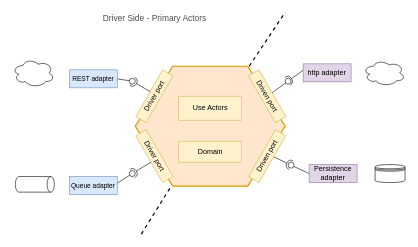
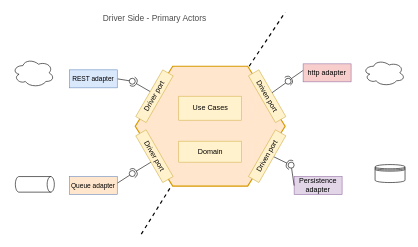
node "http adapter": fillcolor #e1d5e7 -> #f8cecc
node "Use Actors": label "Use Actors" -> "Use Cases"
node "Persistence adapter": moved (333, 174) -> (318, 186)
node "Queue adapter": fillcolor #dae8fc -> #ffe6cc
